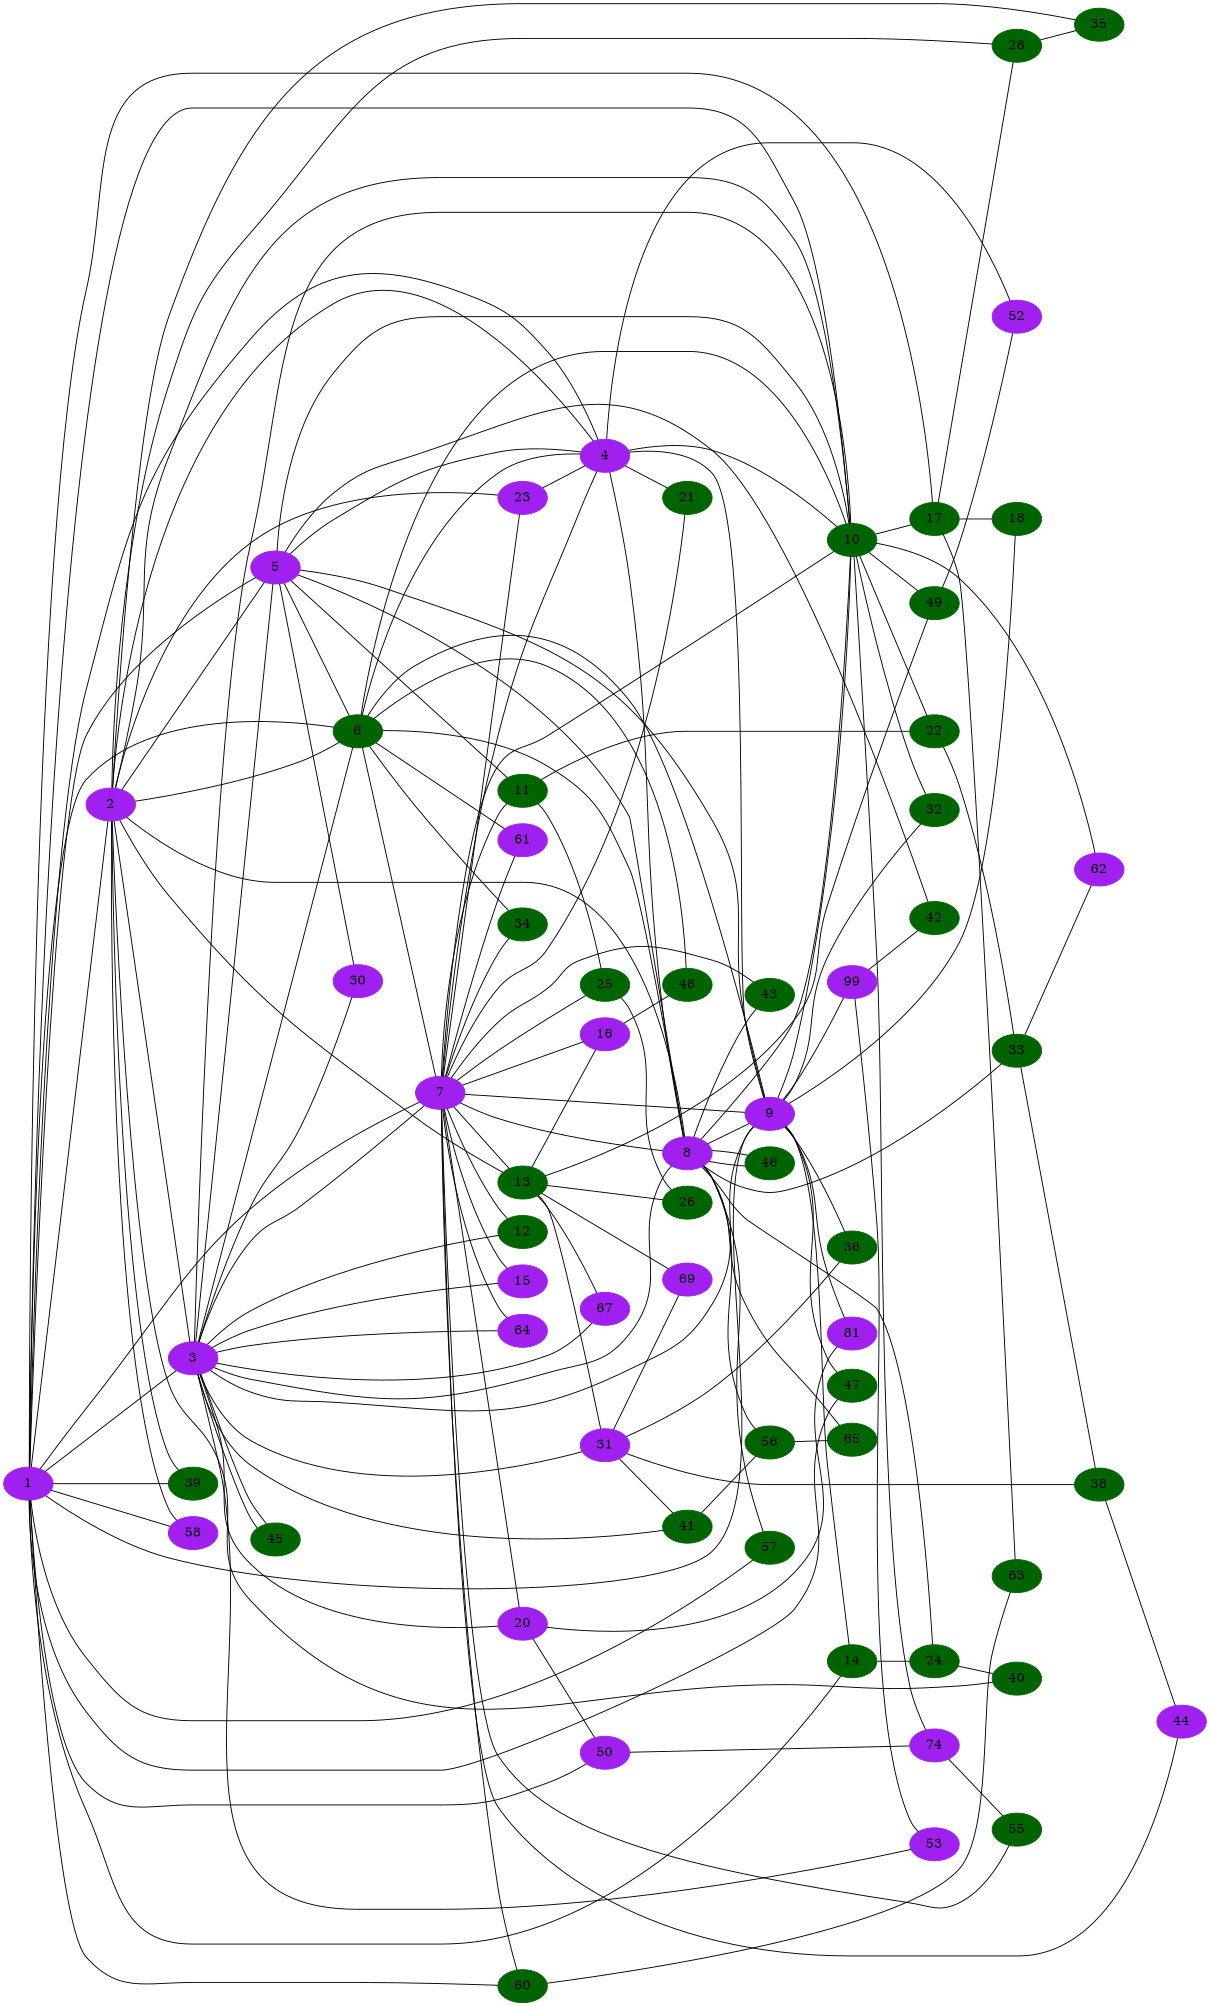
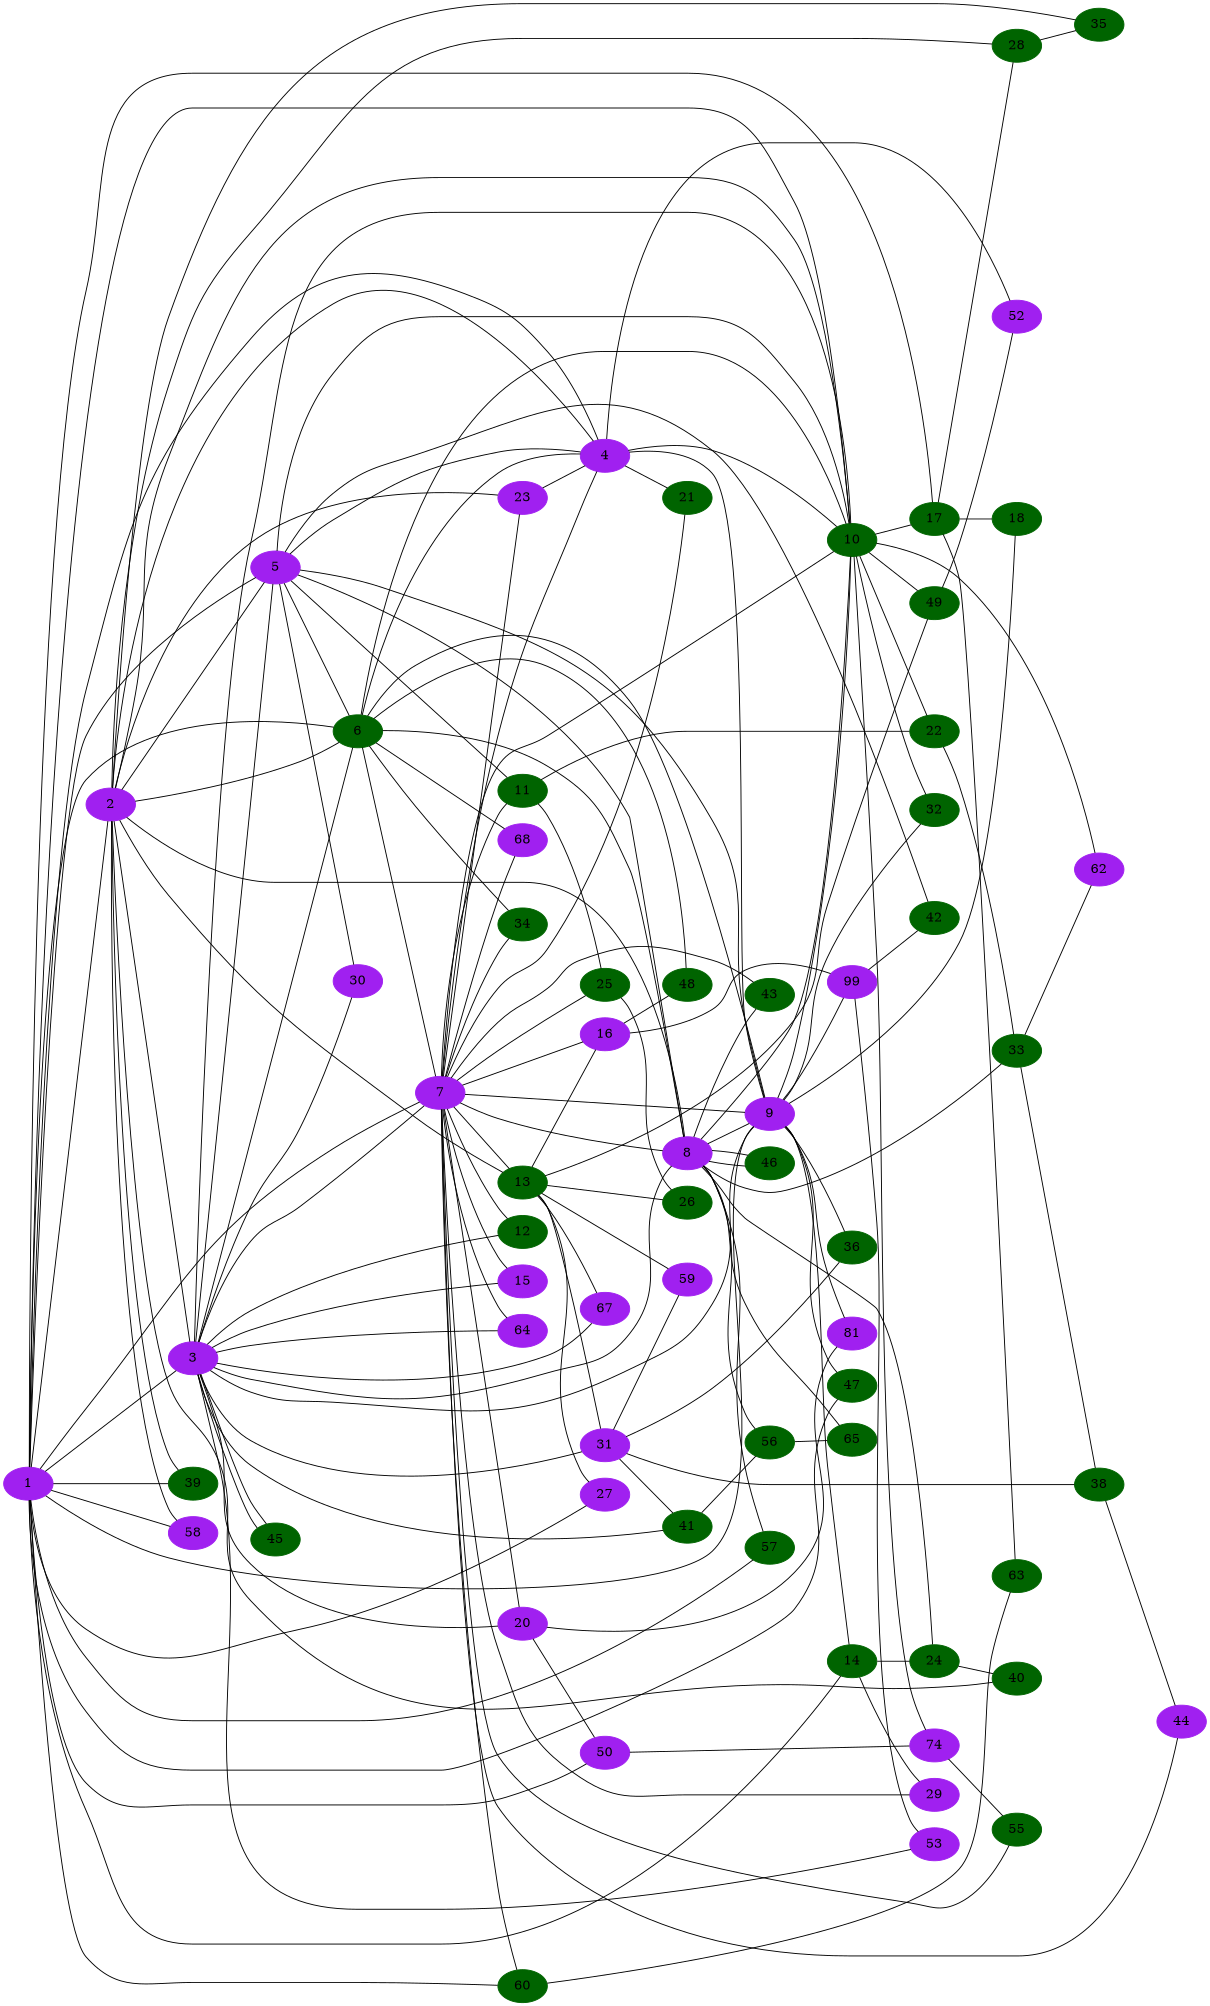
edge "4" -- "8": removed
node "61": label "61" -> "68"
edge "99" -- "16": added
node "69": label "69" -> "59"
node "27": added
node "29": added
